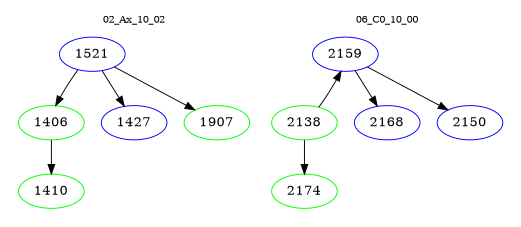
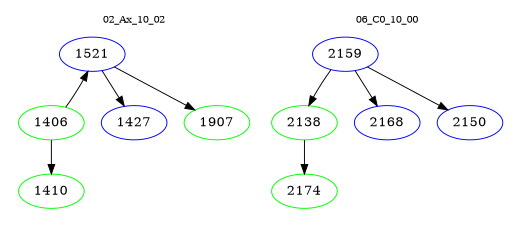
edge "1521" -> "1406": reversed
edge "2138" -> "2159": reversed
